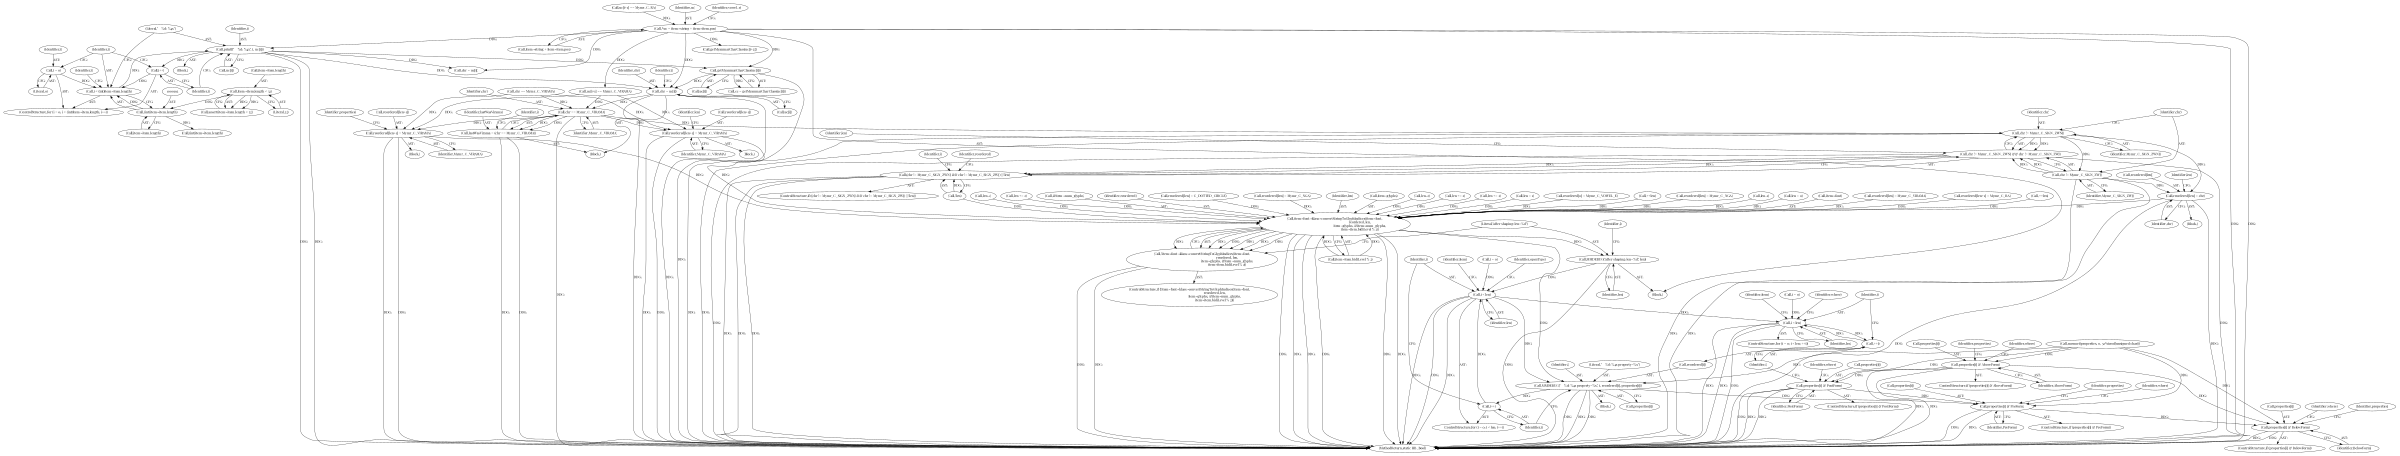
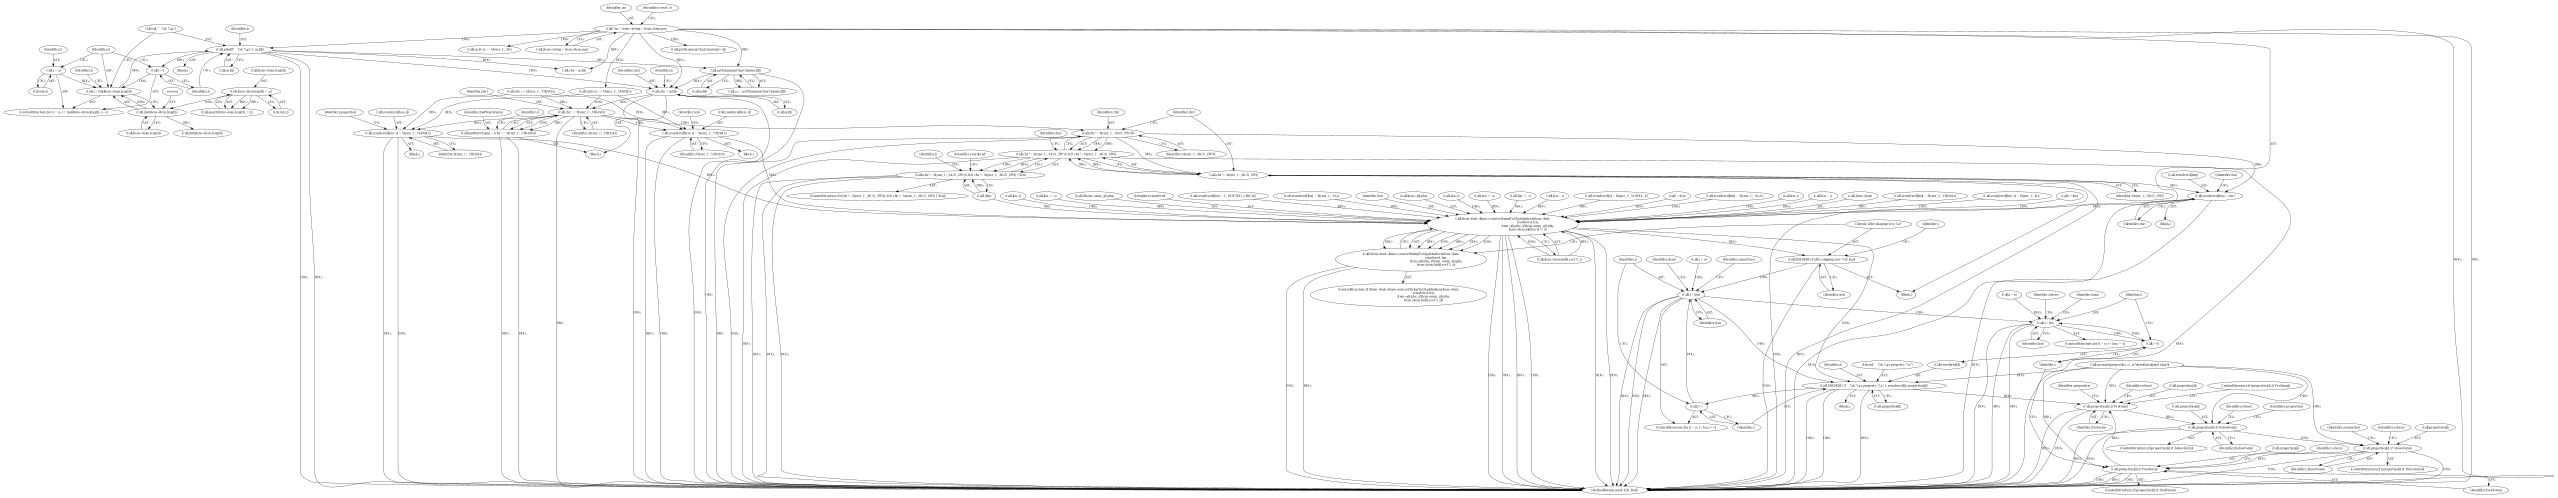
edge "(Call,uc[i+1] == Mymr_C_RA)" -> "(Call,*uc = item->string + item->item.pos)": reversed
edge "(Call,properties[i] & AboveForm)" -> "(Call,properties[i] & BelowForm)": reversed
edge "(Call,properties[i] & PreForm)" -> "(ControlStructure,if (properties[i] & PreForm))": reversed
